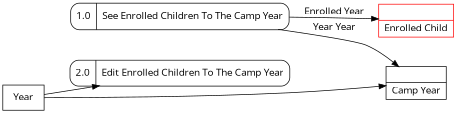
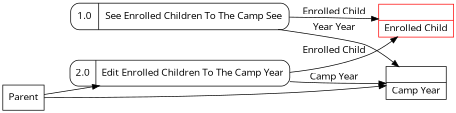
edge "1.0" -> "Enrolled Child": label "Enrolled Year" -> "Enrolled Child"
node "1.0": text "See Enrolled Children To The Camp Year" -> "See Enrolled Children To The Camp See"
edge "2.0" -> "Enrolled Child": added, label "Enrolled Child"
edge "2.0" -> "Camp Year": added, label "Camp Year"
node "Year": label "Year" -> "Parent"
